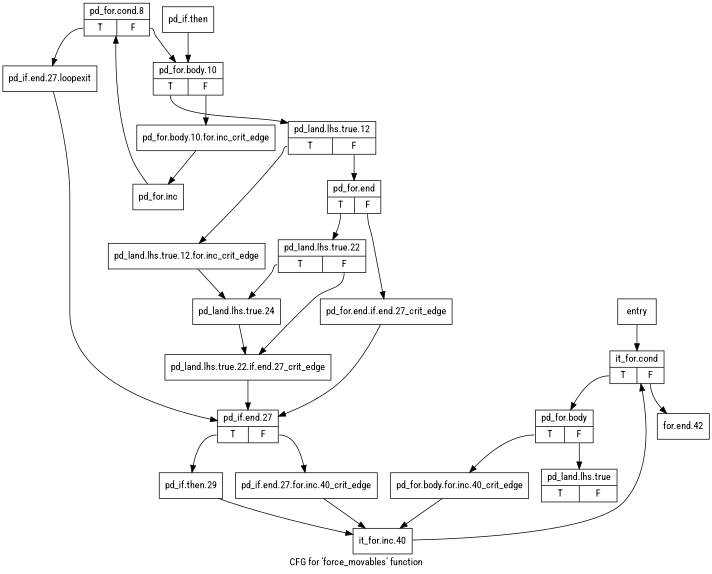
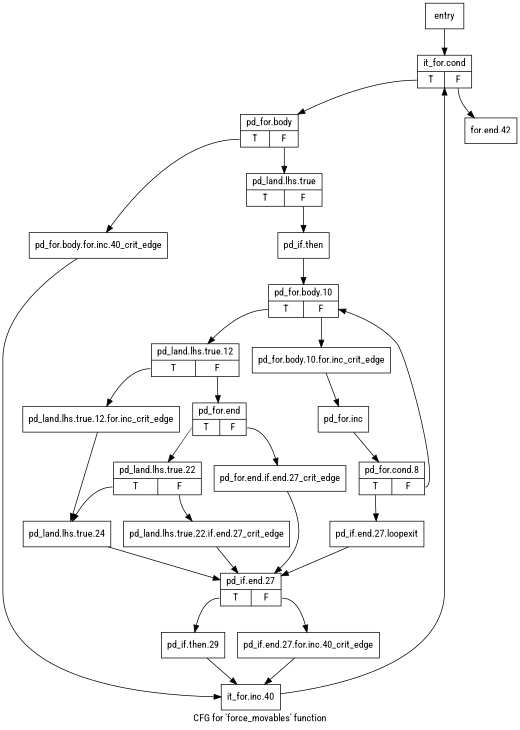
edge "pd_land.lhs.true" -> "pd_if.then": added
edge "pd_land.lhs.true.24" -> "pd_land.lhs.true.22.if.end.27_crit_edge": now "pd_land.lhs.true.24" -> "pd_if.end.27"
